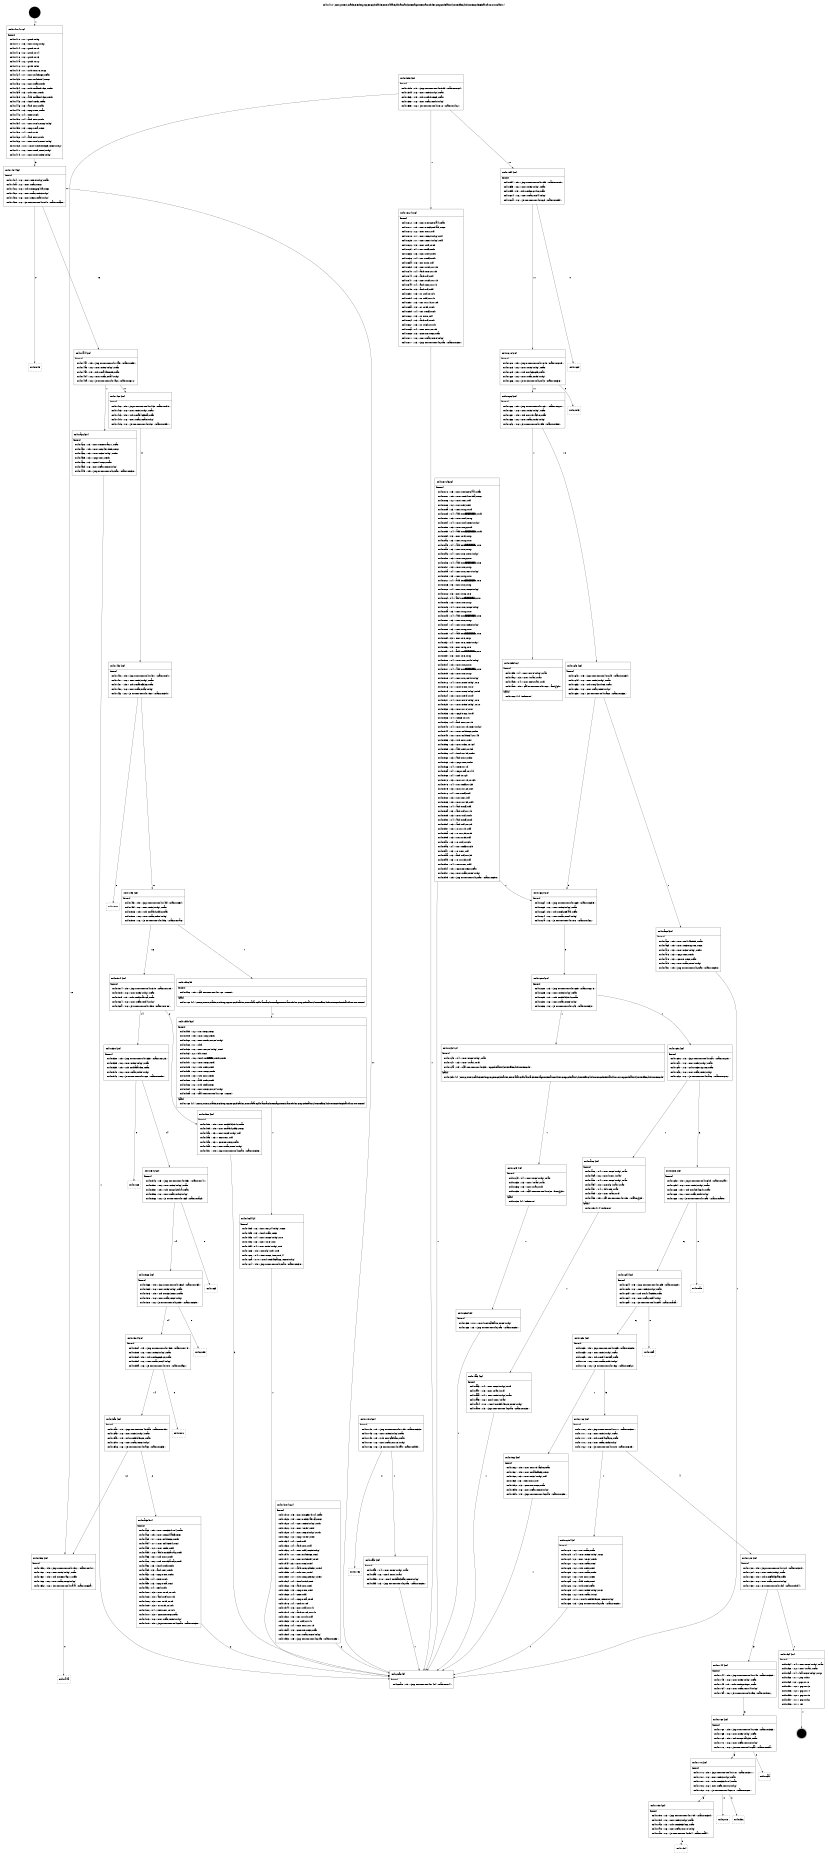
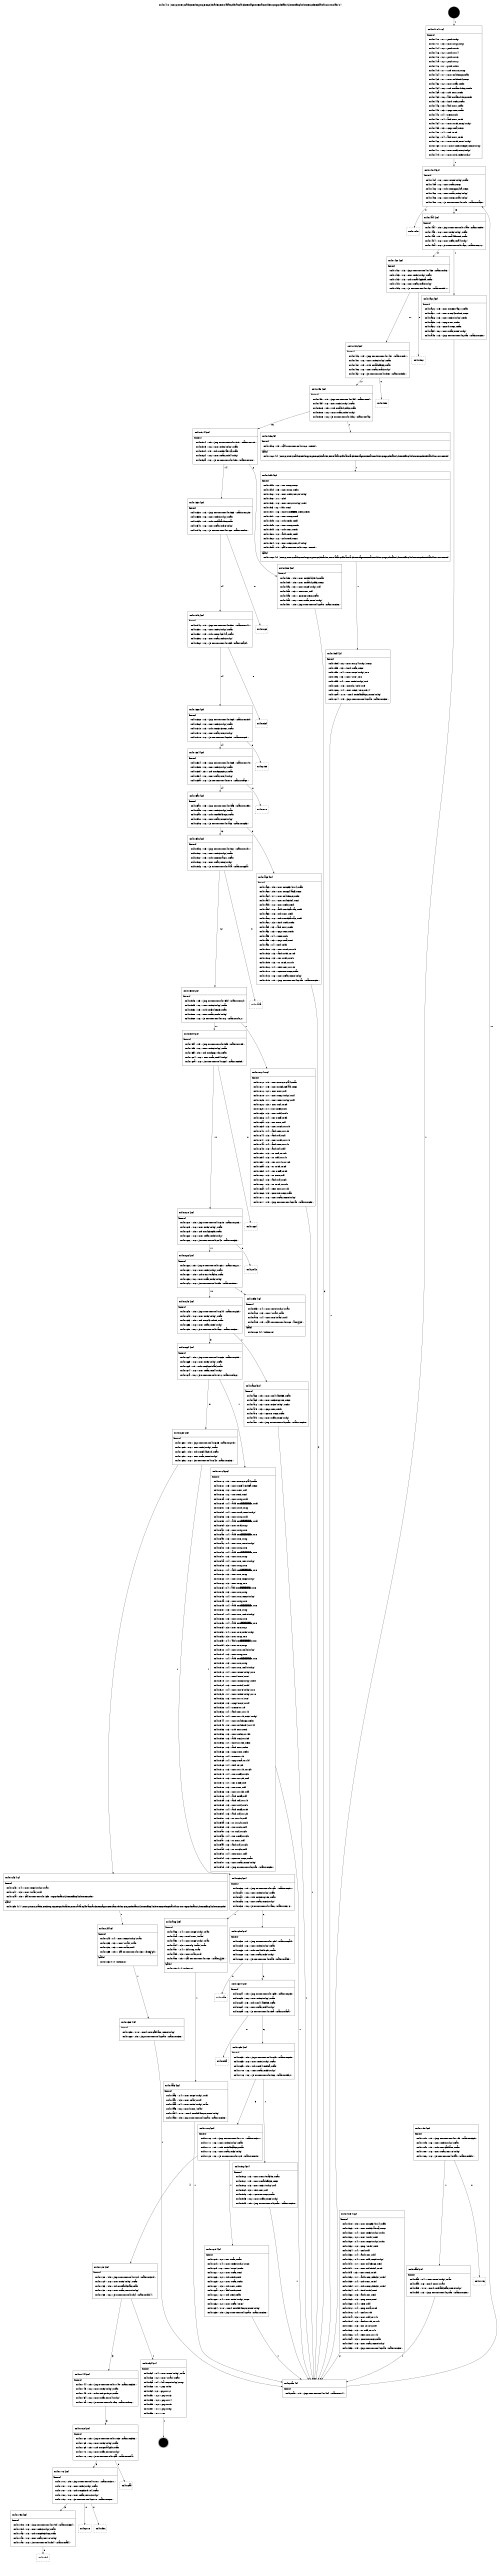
edge "0x401410 [116]" -> "0x401484 [32]": label " 3" -> " 1"
node "0x401d61": added
edge "0x4015d8 [28]" -> "0x4015bc [28]": reversed
edge "0x40187c [326]" -> "0x401664 [28]": reversed
